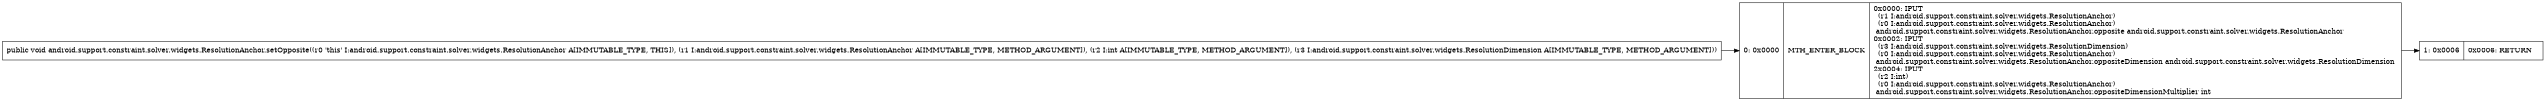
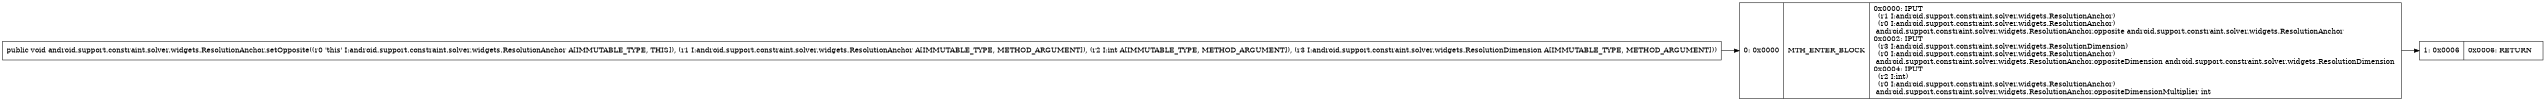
node "0: 0x0000": text "2x0004: IPUT" -> "0x0004: IPUT"
